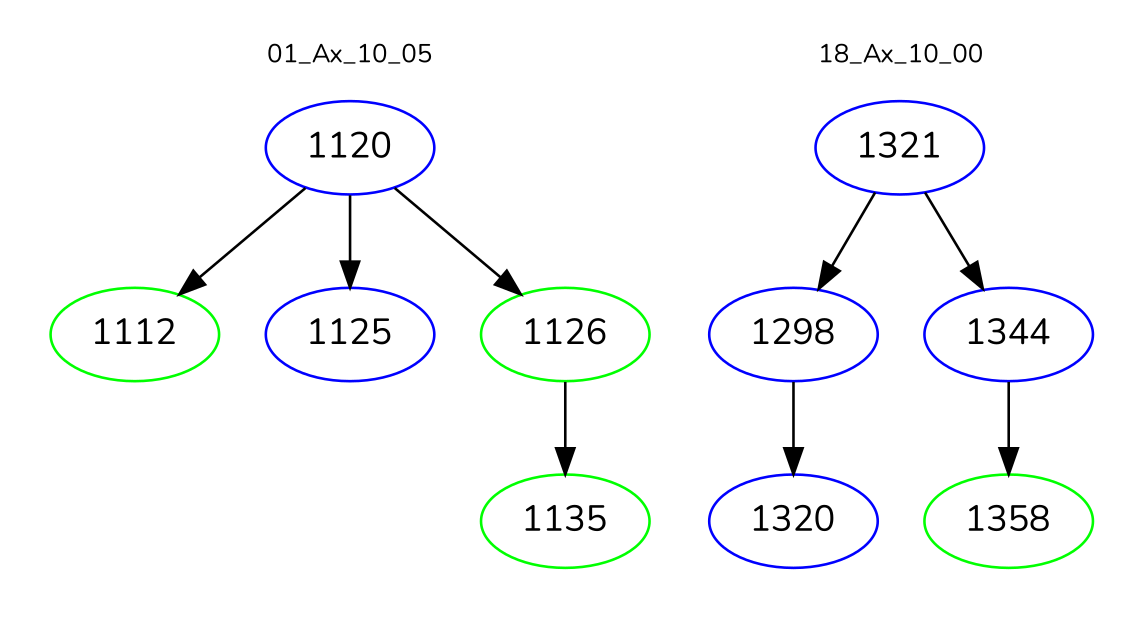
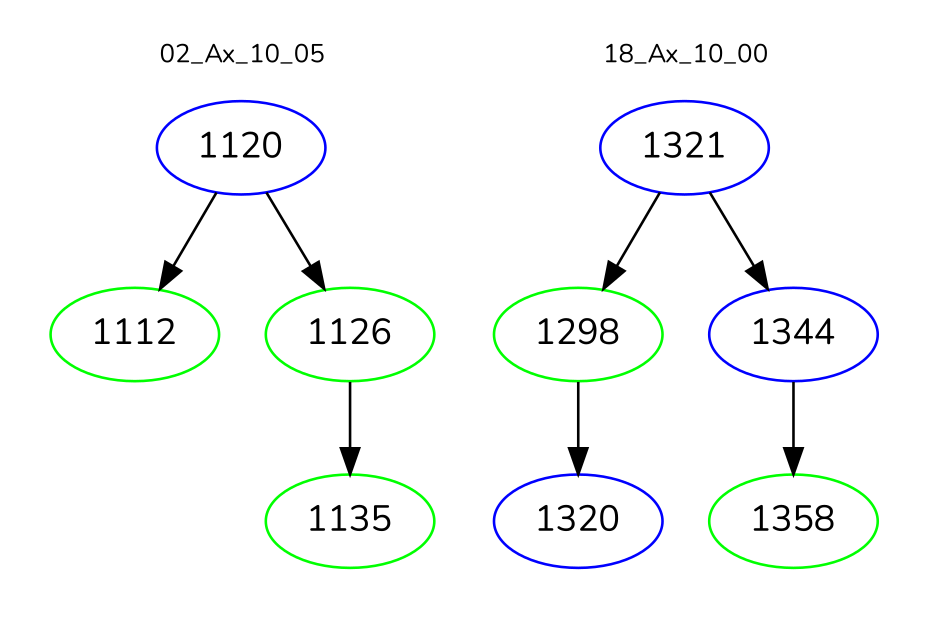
cluster "01_Ax_10_05": label "01_Ax_10_05" -> "02_Ax_10_05"
node "1125": removed
node "1298": color blue -> green
